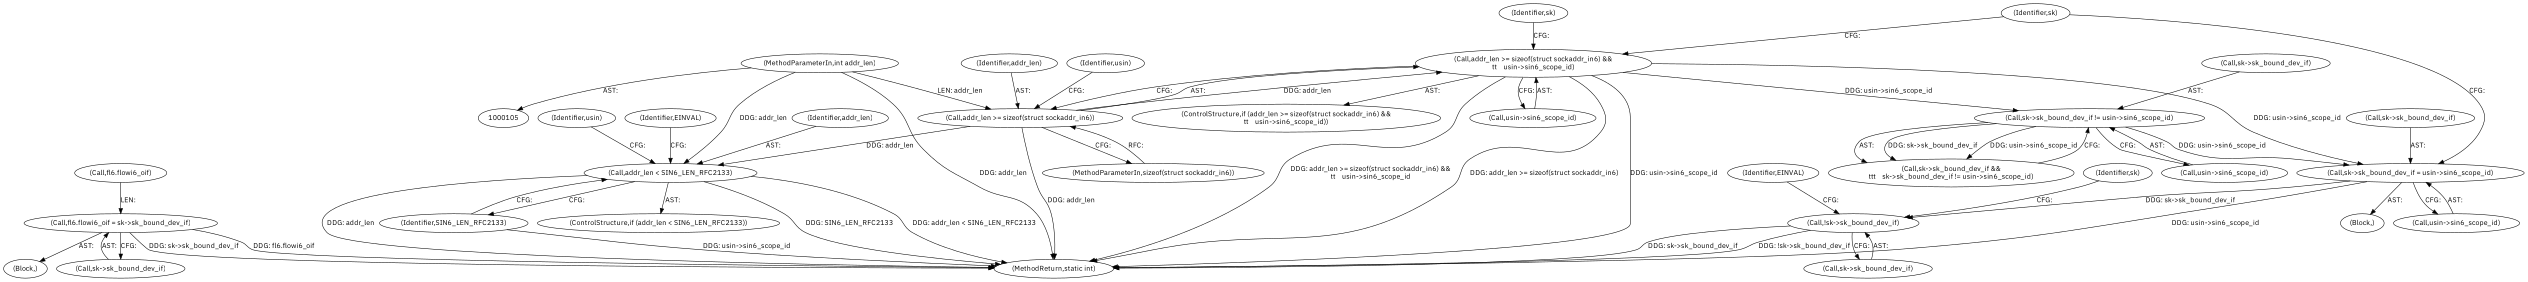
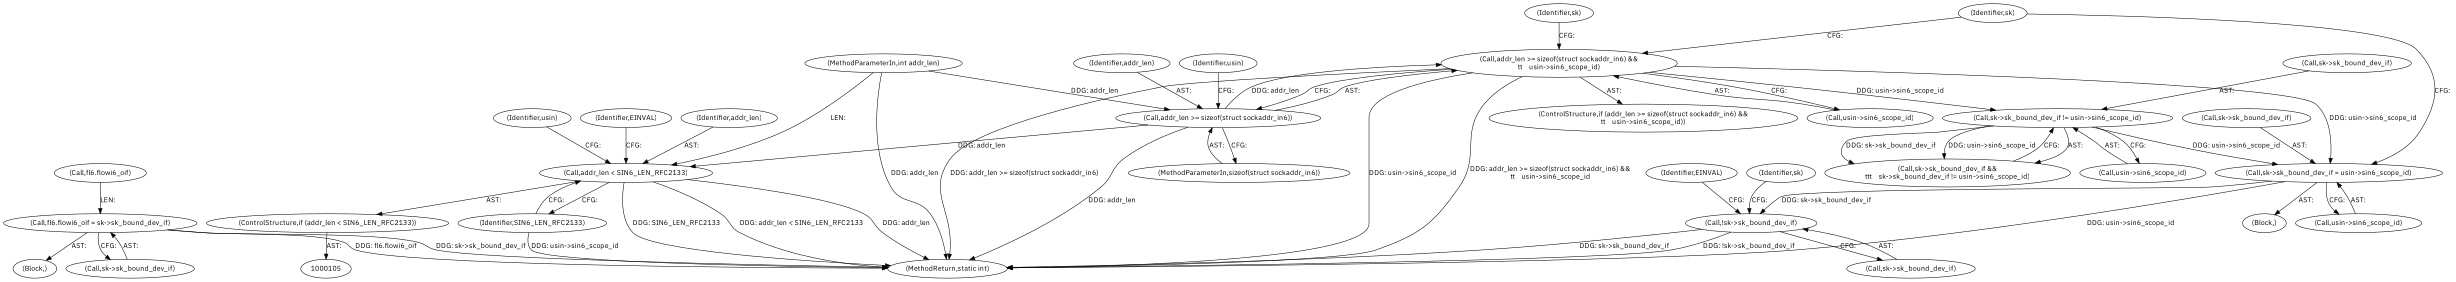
edge "(MethodParameterIn,int addr_len)" -> "1000105": now "(ControlStructure,if (addr_len < SIN6_LEN_RFC2133))" -> "1000105"
edge "(MethodParameterIn,int addr_len)" -> "(Call,addr_len >= sizeof(struct sockaddr_in6))": label "LEN: addr_len" -> "DDG: addr_len"
edge "(MethodParameterIn,int addr_len)" -> "(Call,addr_len < SIN6_LEN_RFC2133)": label "DDG: addr_len" -> "LEN: "
edge "(MethodParameterIn,sizeof(struct sockaddr_in6))" -> "(Call,addr_len >= sizeof(struct sockaddr_in6))": label "RFC: " -> "AST: "
